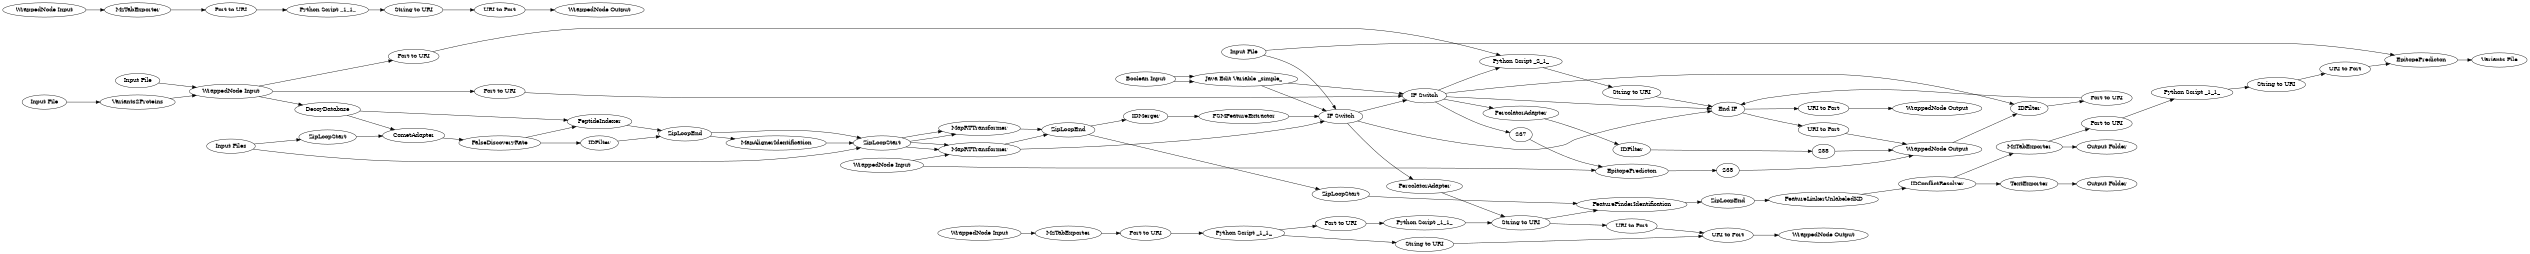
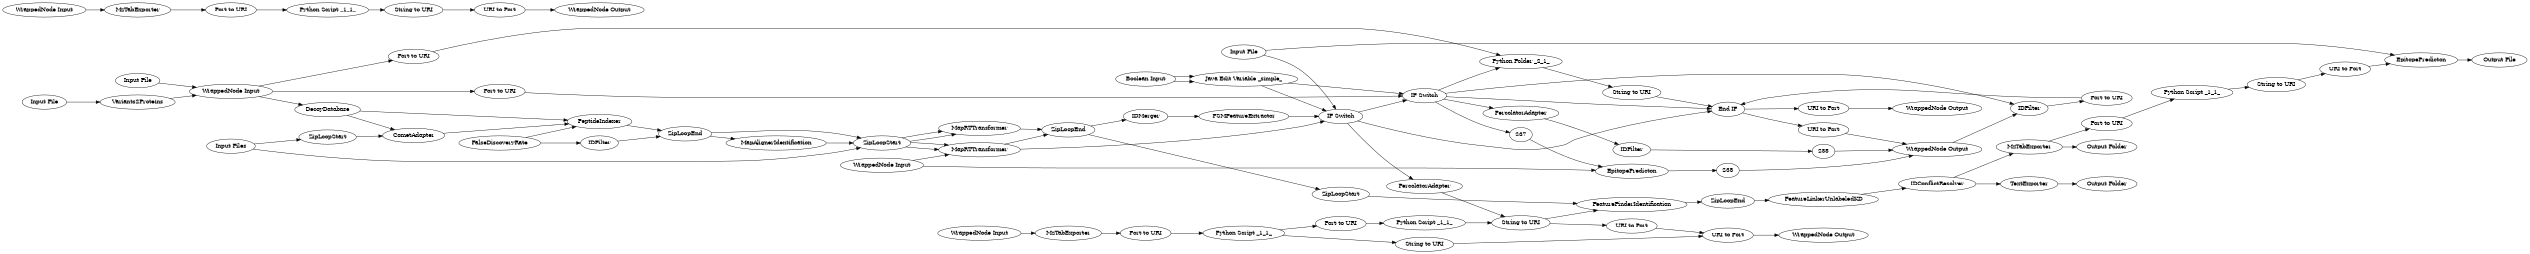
node "Variants File": label "Variants File" -> "Output File"
node "Python Script _2_1_": label "Python Script _2_1_" -> "Python Folder _2_1_"
edge "CometAdapter" -> "FalseDiscoveryRate": now "CometAdapter" -> "PeptideIndexer"
